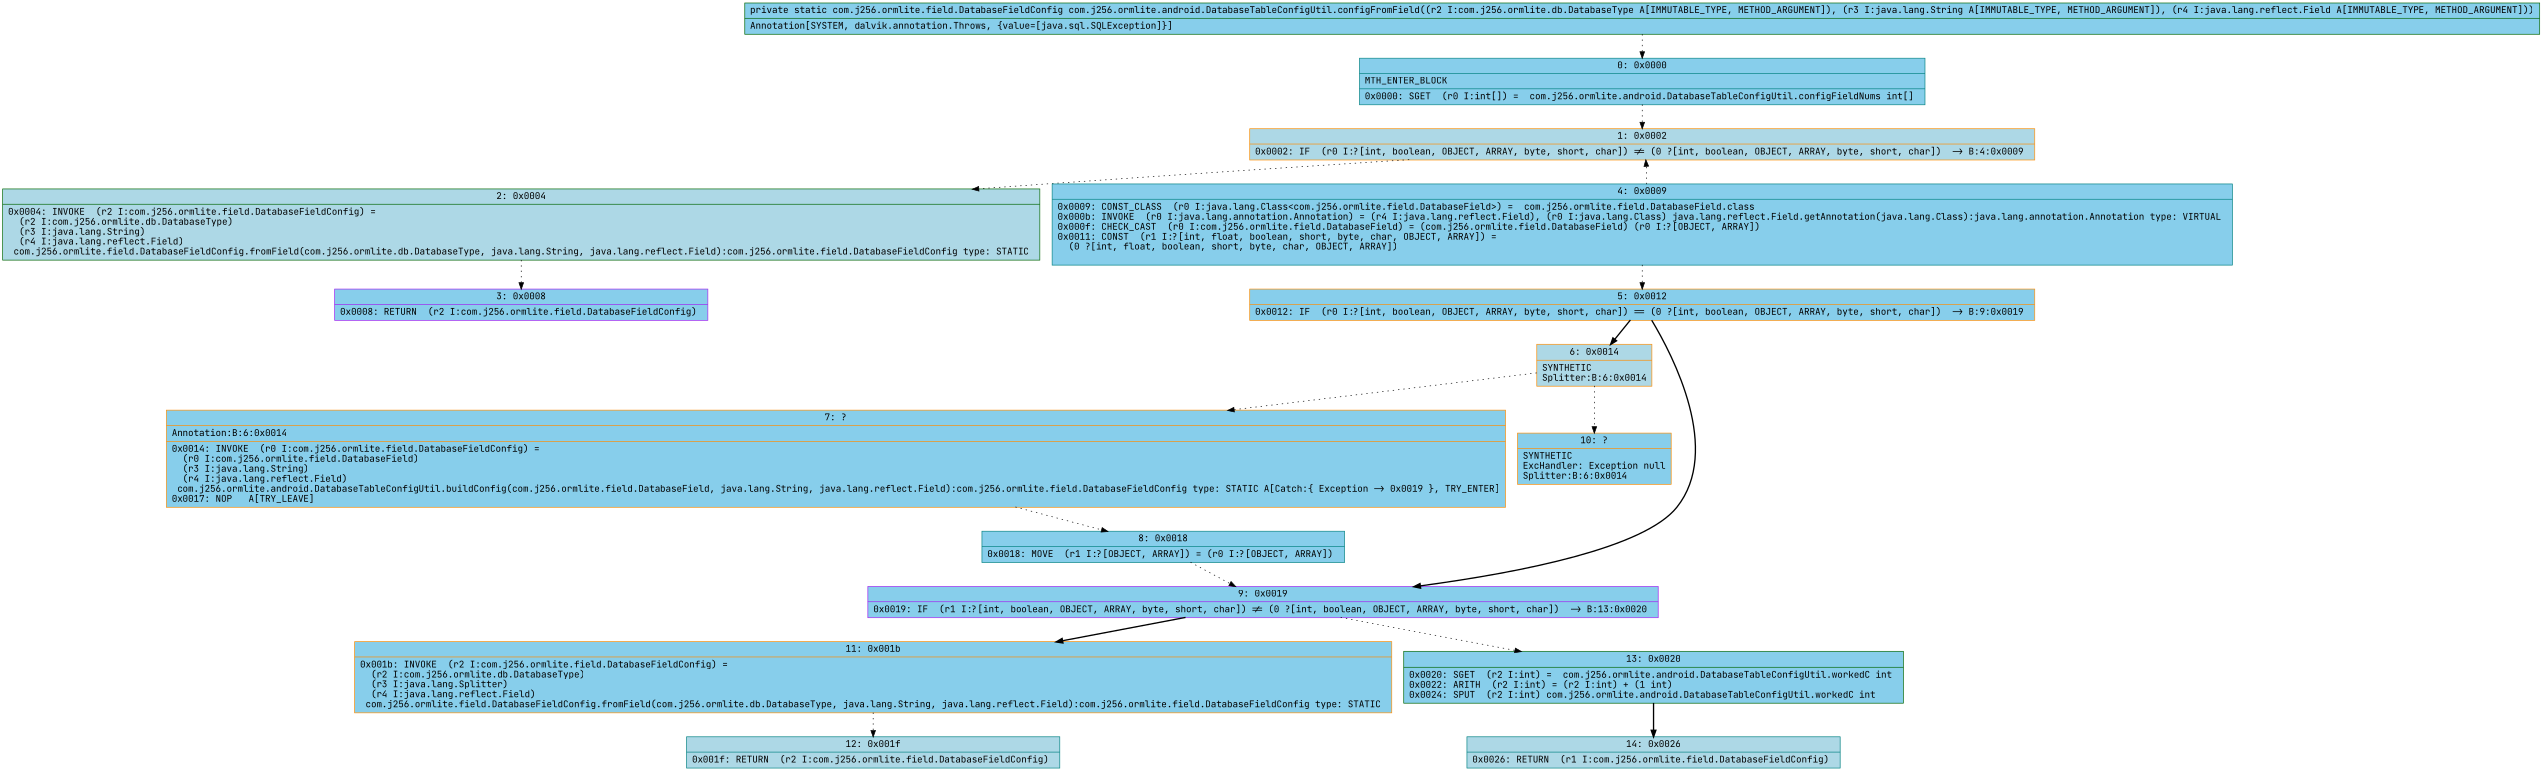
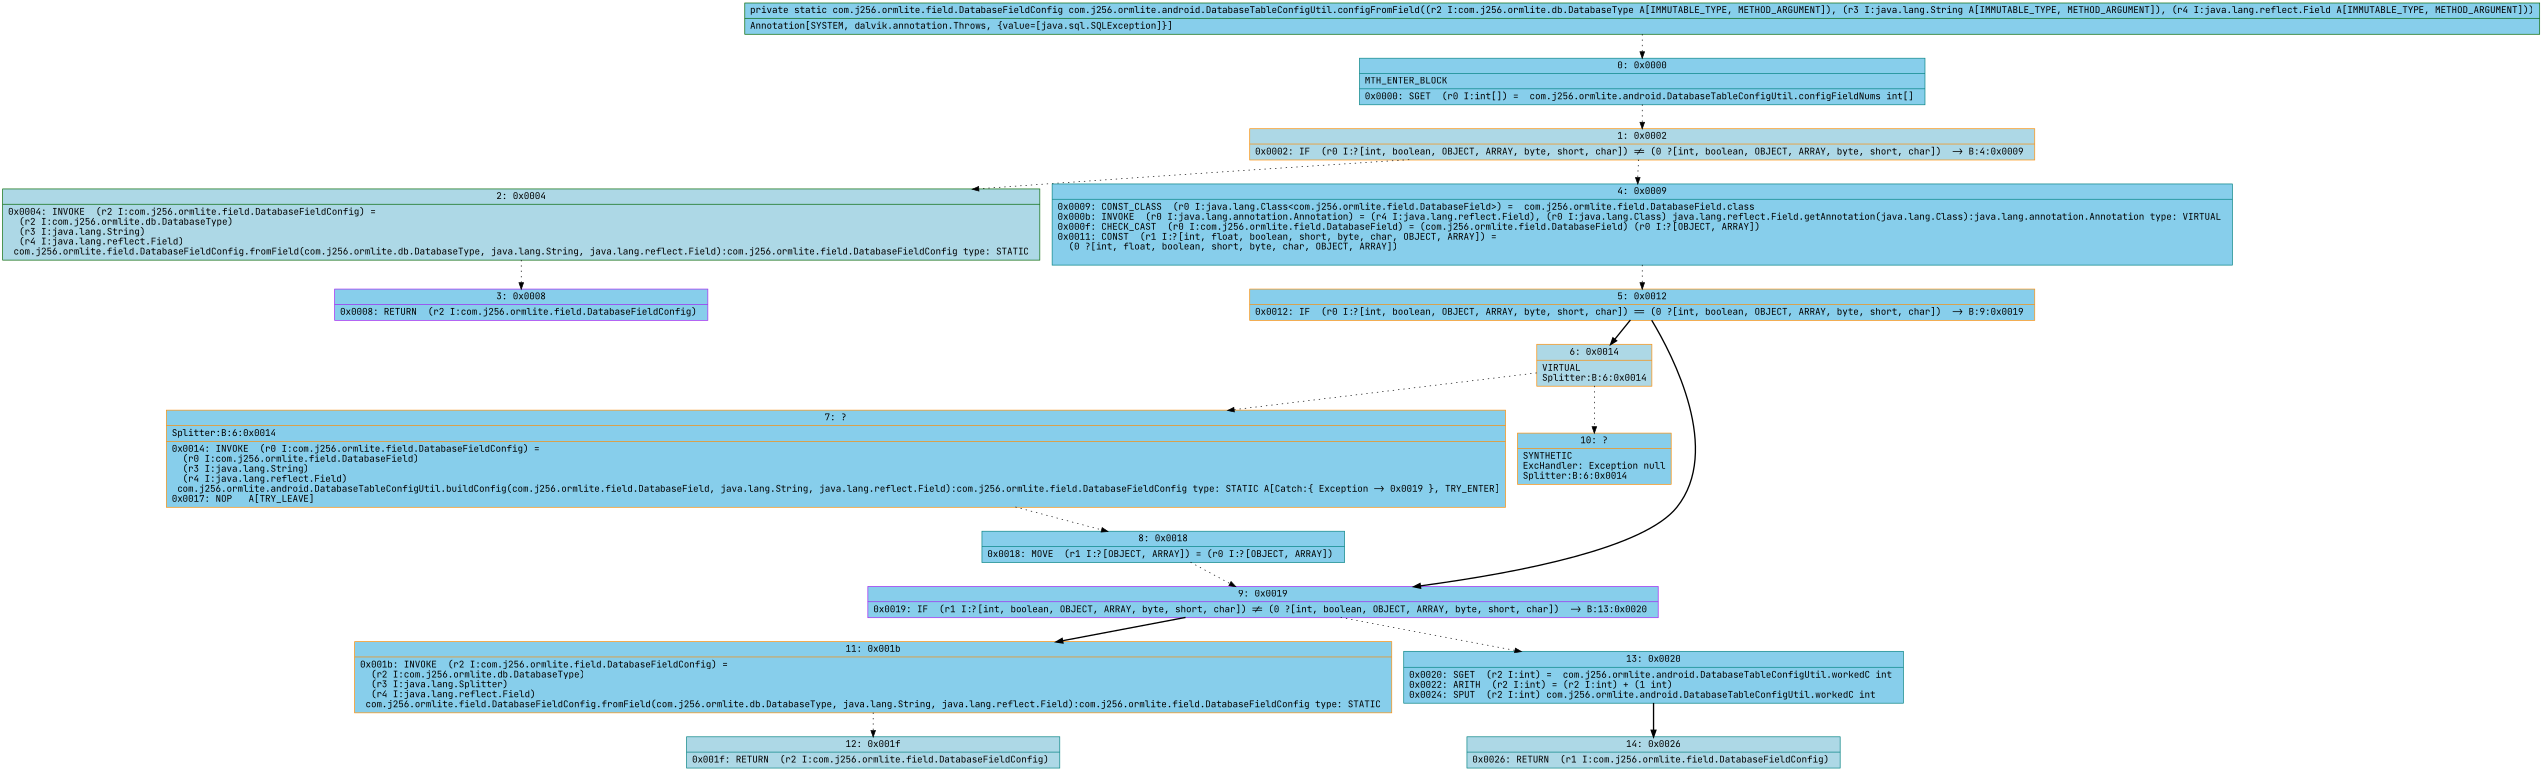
edge "4: 0x0009" -> "1: 0x0002": reversed
node "6: 0x0014": text "SYNTHETIC" -> "VIRTUAL"
node "7: ?": text "Annotation:B:6:0x0014" -> "Splitter:B:6:0x0014"
node "13: 0x0020": color darkgreen -> teal
